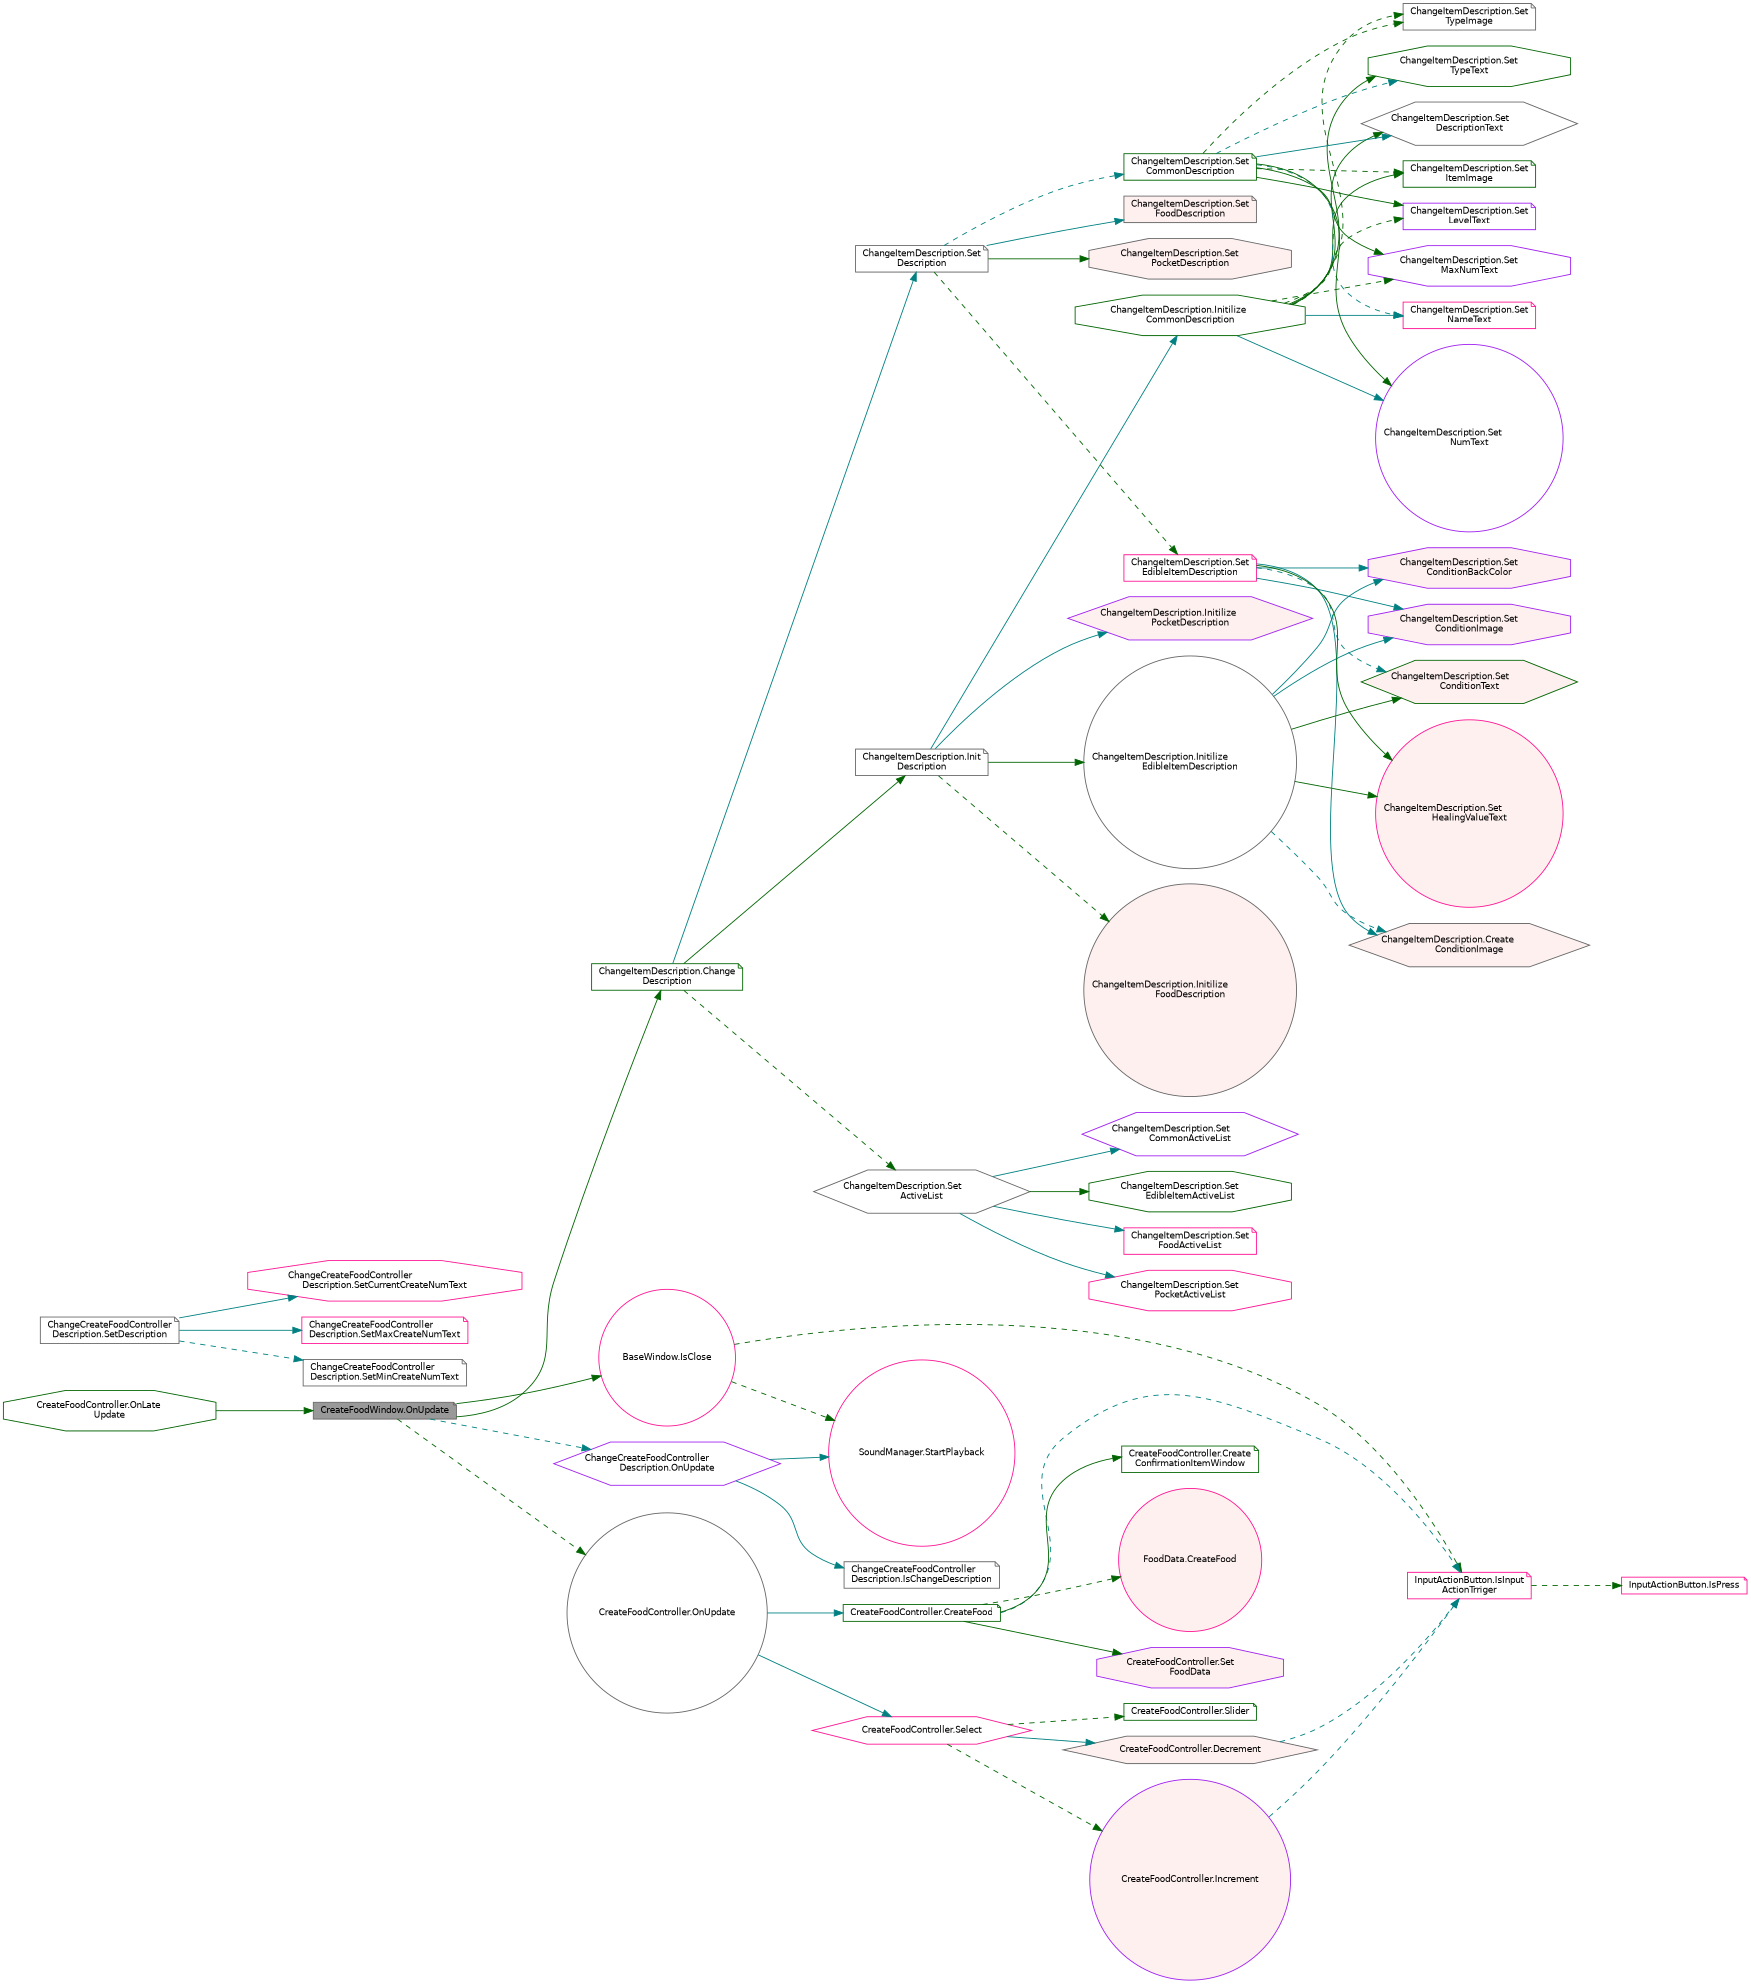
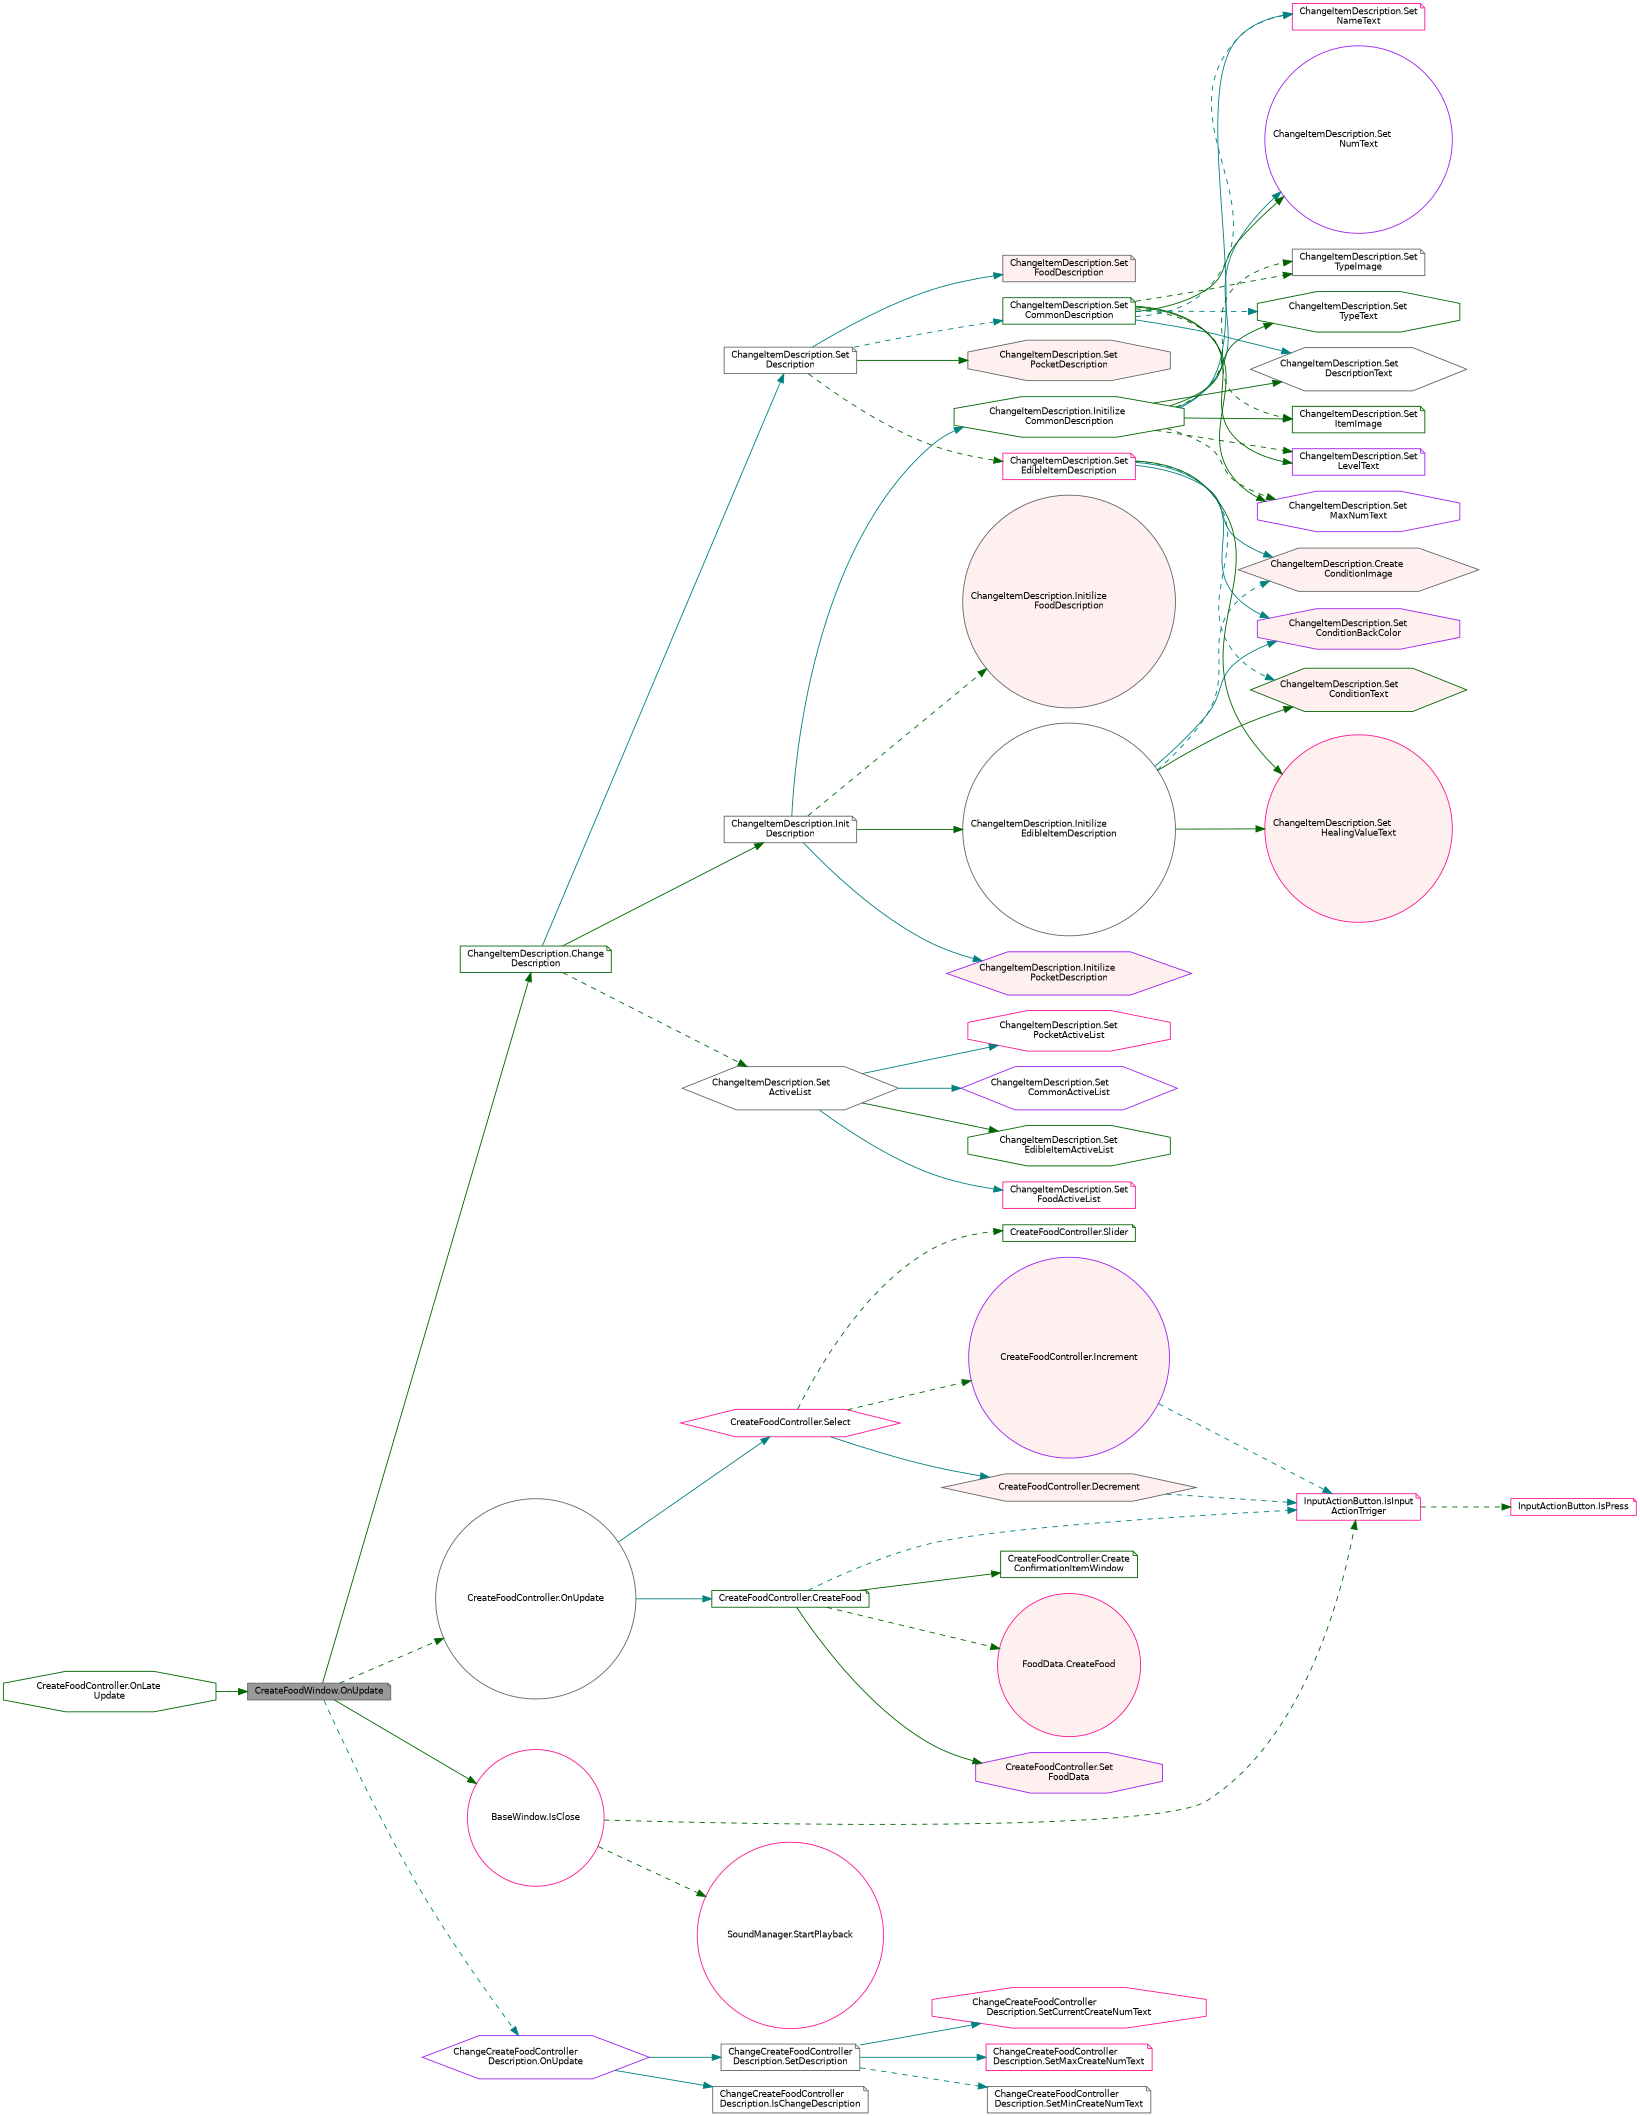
node "ChangeItemDescription.Set ConditionImage": removed
edge "ChangeCreateFoodController Description.OnUpdate" -> "SoundManager.StartPlayback": now "ChangeCreateFoodController Description.OnUpdate" -> "ChangeCreateFoodController Description.SetDescription"
